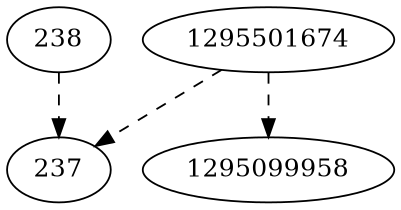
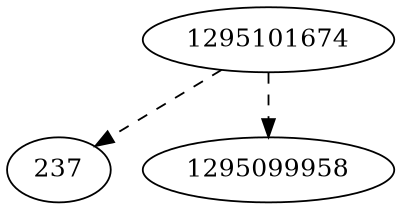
node "238": removed
node "1295501674": label "1295501674" -> "1295101674"
